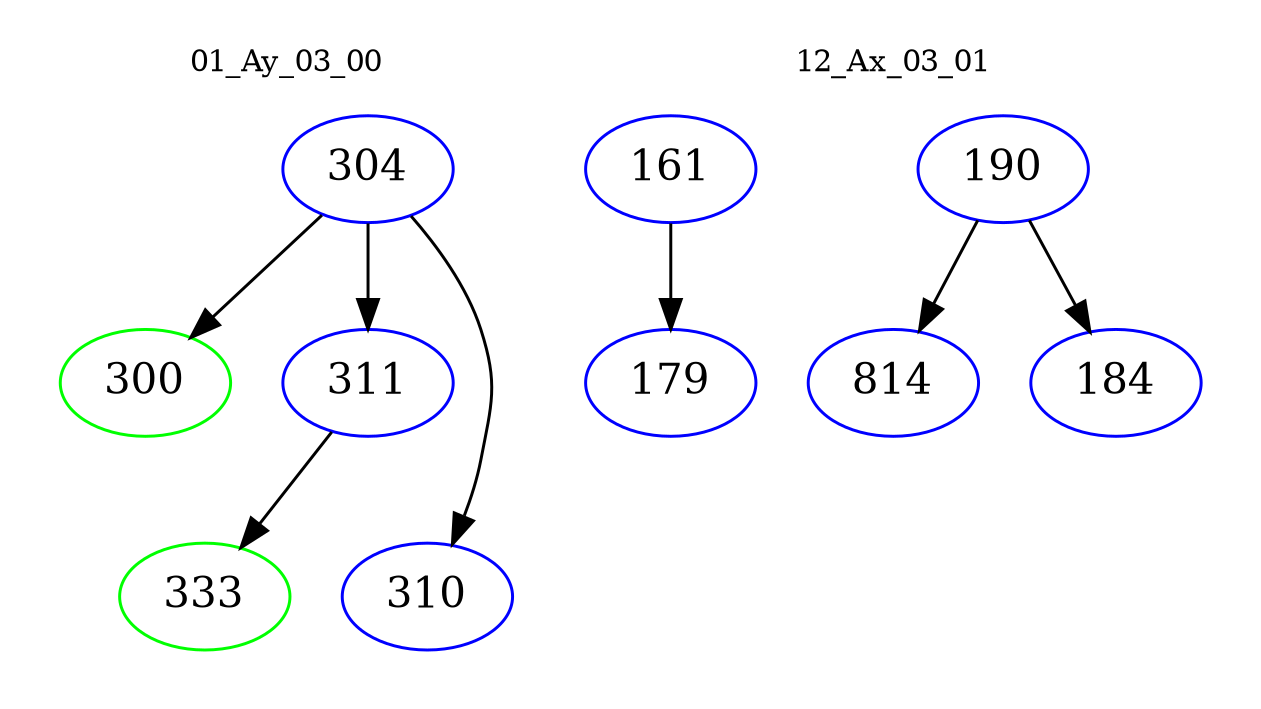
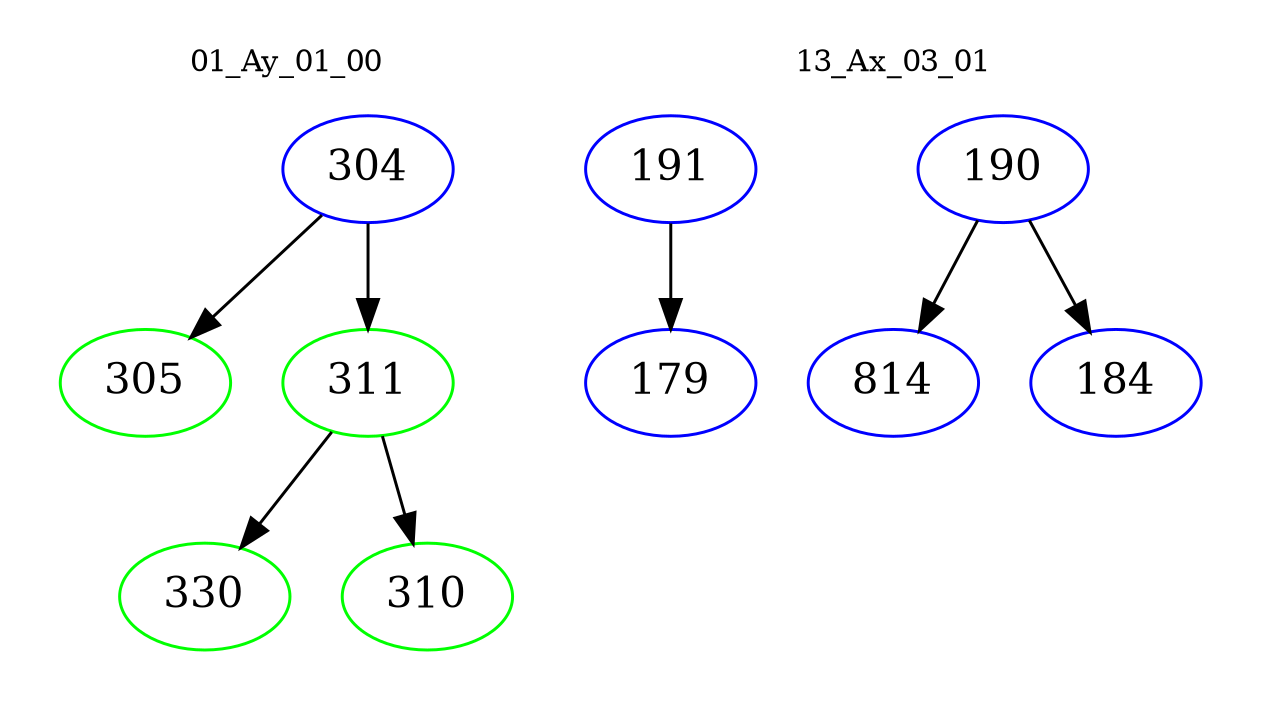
cluster "01_Ay_03_00": label "01_Ay_03_00" -> "01_Ay_01_00"
cluster "12_Ax_03_01": label "12_Ax_03_01" -> "13_Ax_03_01"
node "161": label "161" -> "191"
edge "304" -> "310": now "311" -> "310"
node "300": label "300" -> "305"
node "311": color blue -> green
node "333": label "333" -> "330"
node "310": color blue -> green
